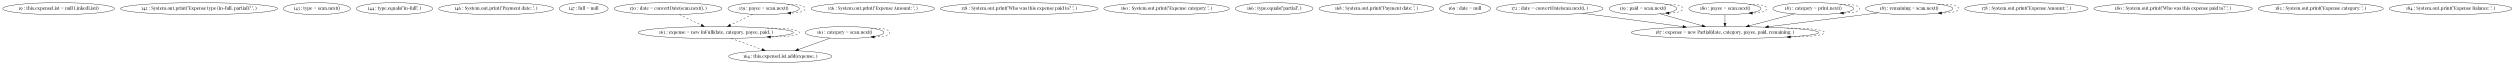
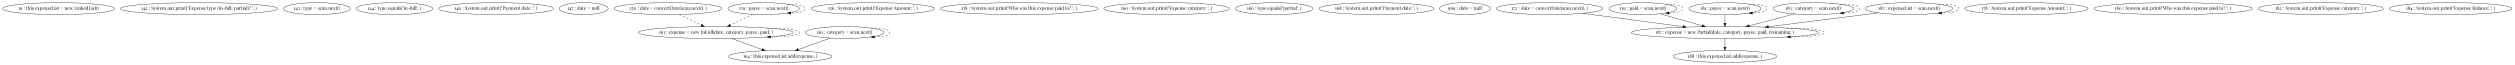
node "19 : this.expenseList = null LinkedList()": label "19 : this.expenseList = null LinkedList()" -> "19 : this.expenseList = new LinkedList()"
node "147 : full = null": label "147 : full = null" -> "147 : date = null"
node "150 : date = convertDate(scan.next(), )": label "150 : date = convertDate(scan.next(), )" -> "250 : date = convertDate(scan.next(), )"
node "169 : date = null": label "169 : date = null" -> "969 : date = null"
node "180 : payee = scan.next()": label "180 : payee = scan.next()" -> "181 : payee = scan.next()"
node "183 : category = print.next()": label "183 : category = print.next()" -> "183 : category = scan.next()"
node "185 : remaining = scan.next()": label "185 : remaining = scan.next()" -> "185 : expenseList = scan.next()"
edge "163 : expense = new InFull(date, category, payee, paid, )" -> "164 : this.expenseList.add(expense, )": style dashed -> solid
node "188 : this.expenseList.add(expense, )": added
